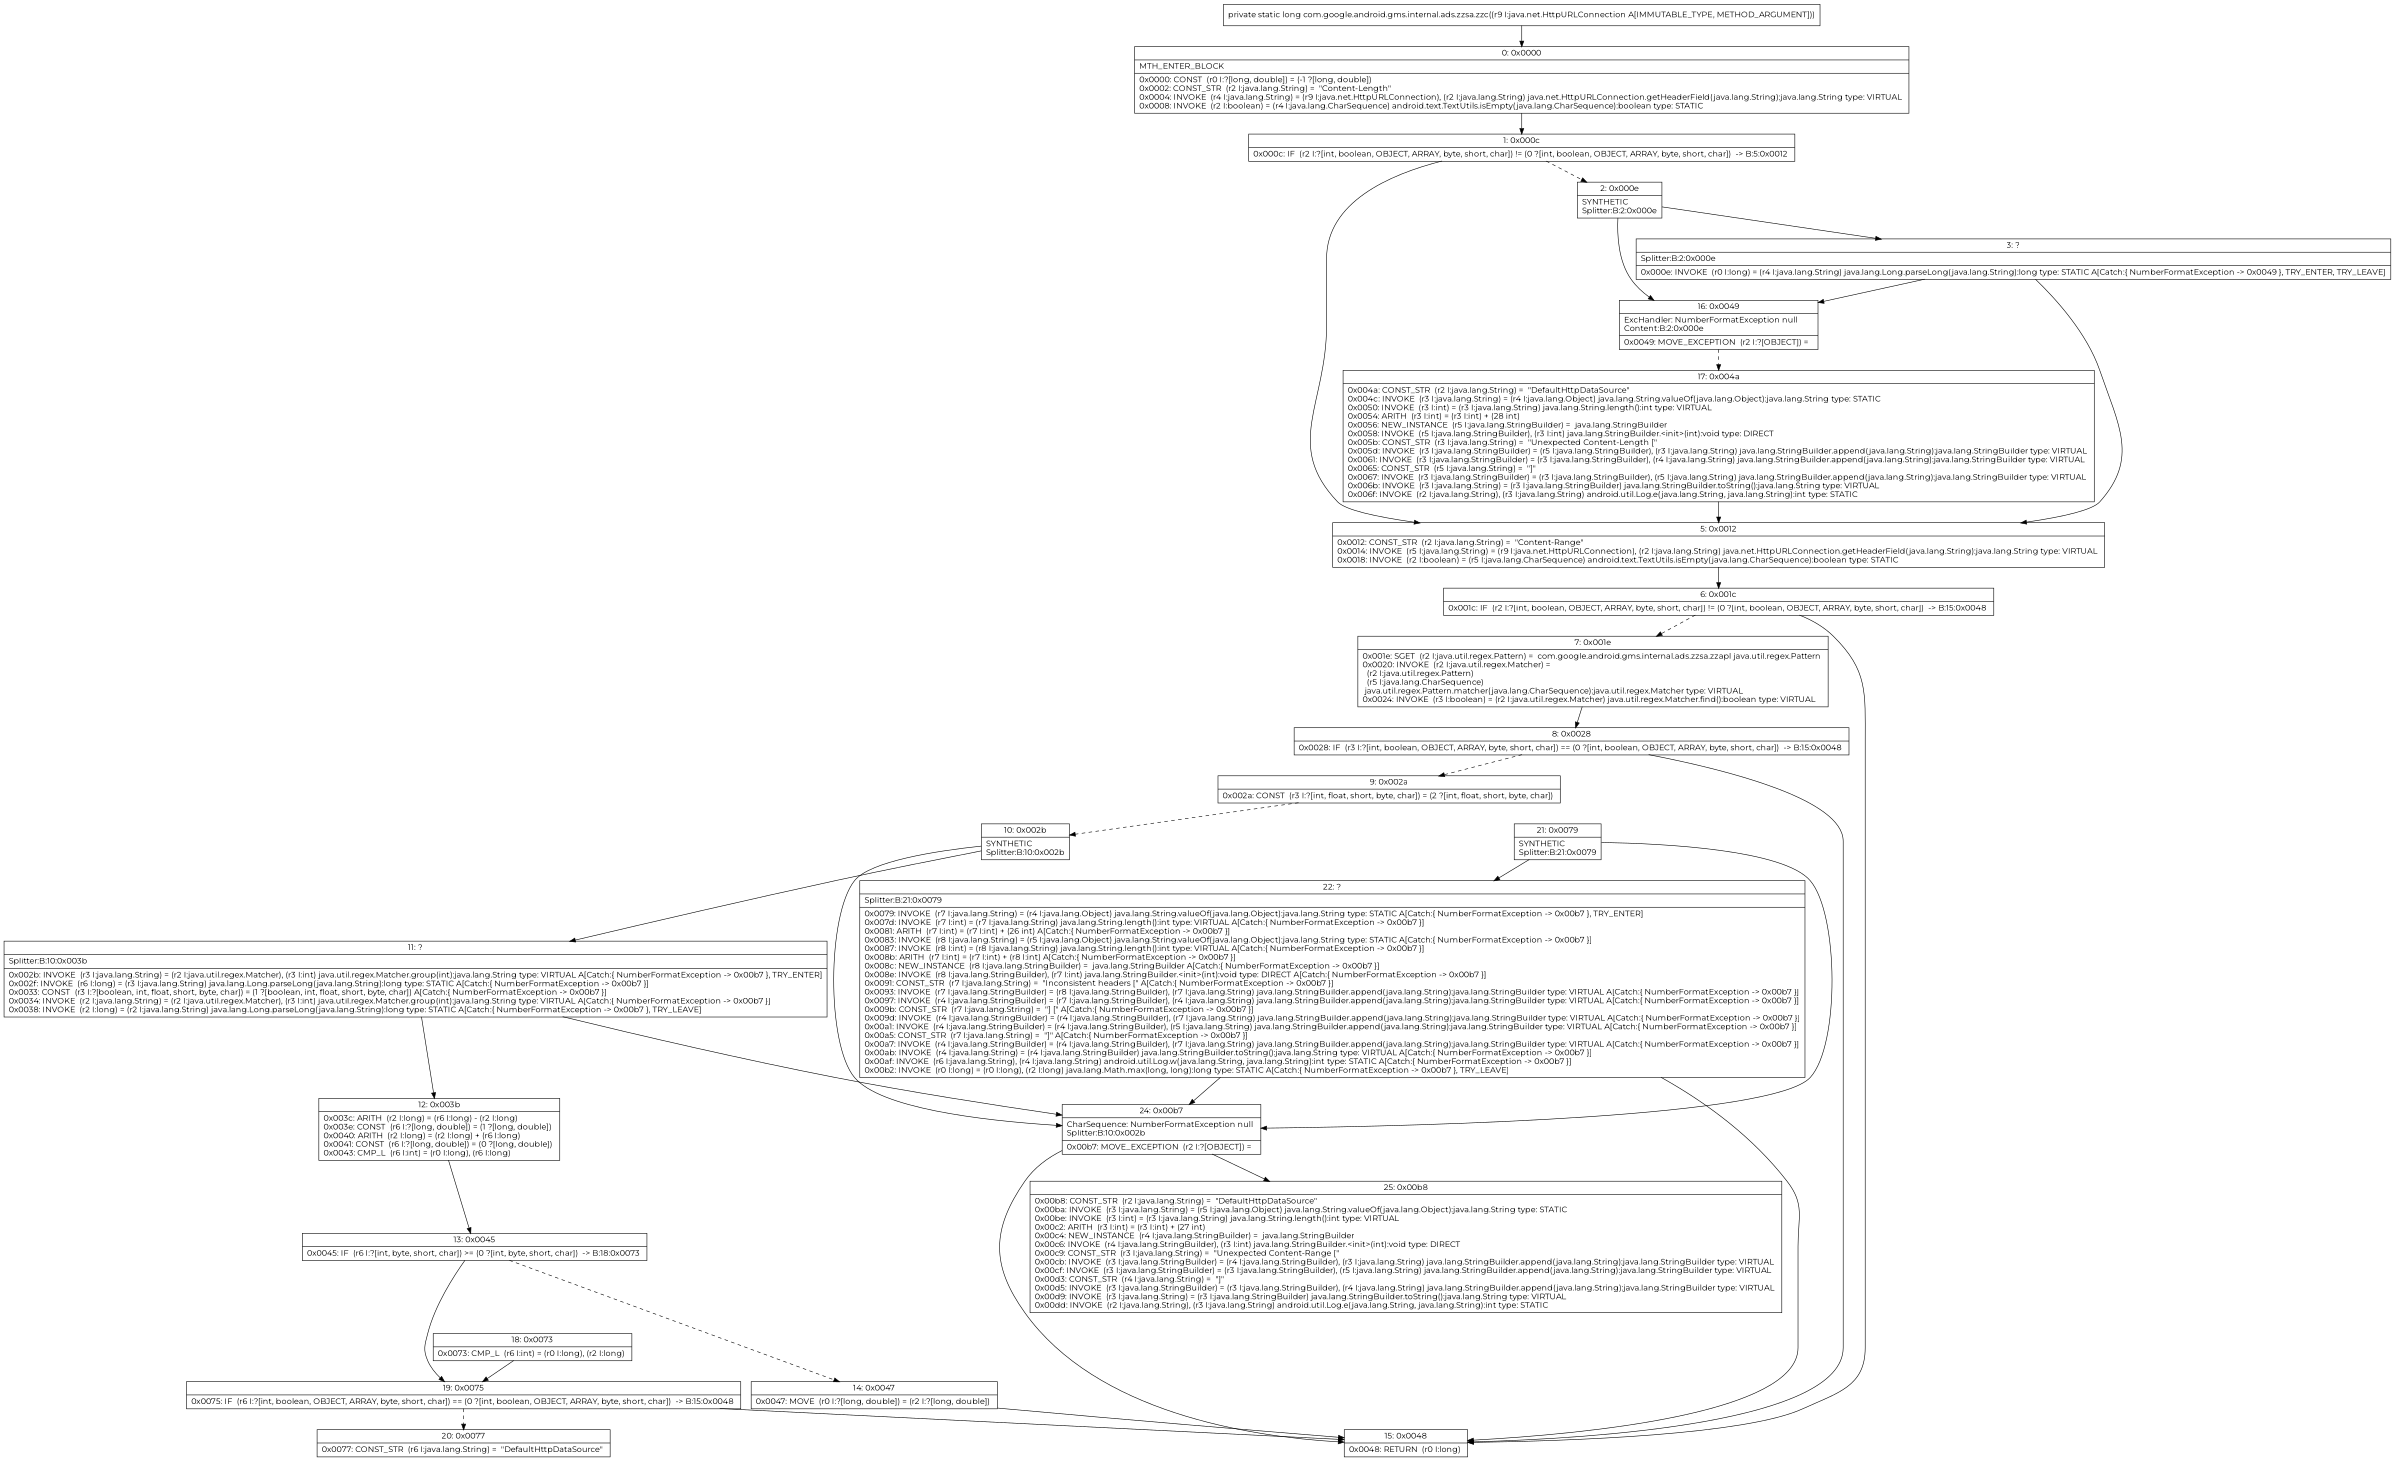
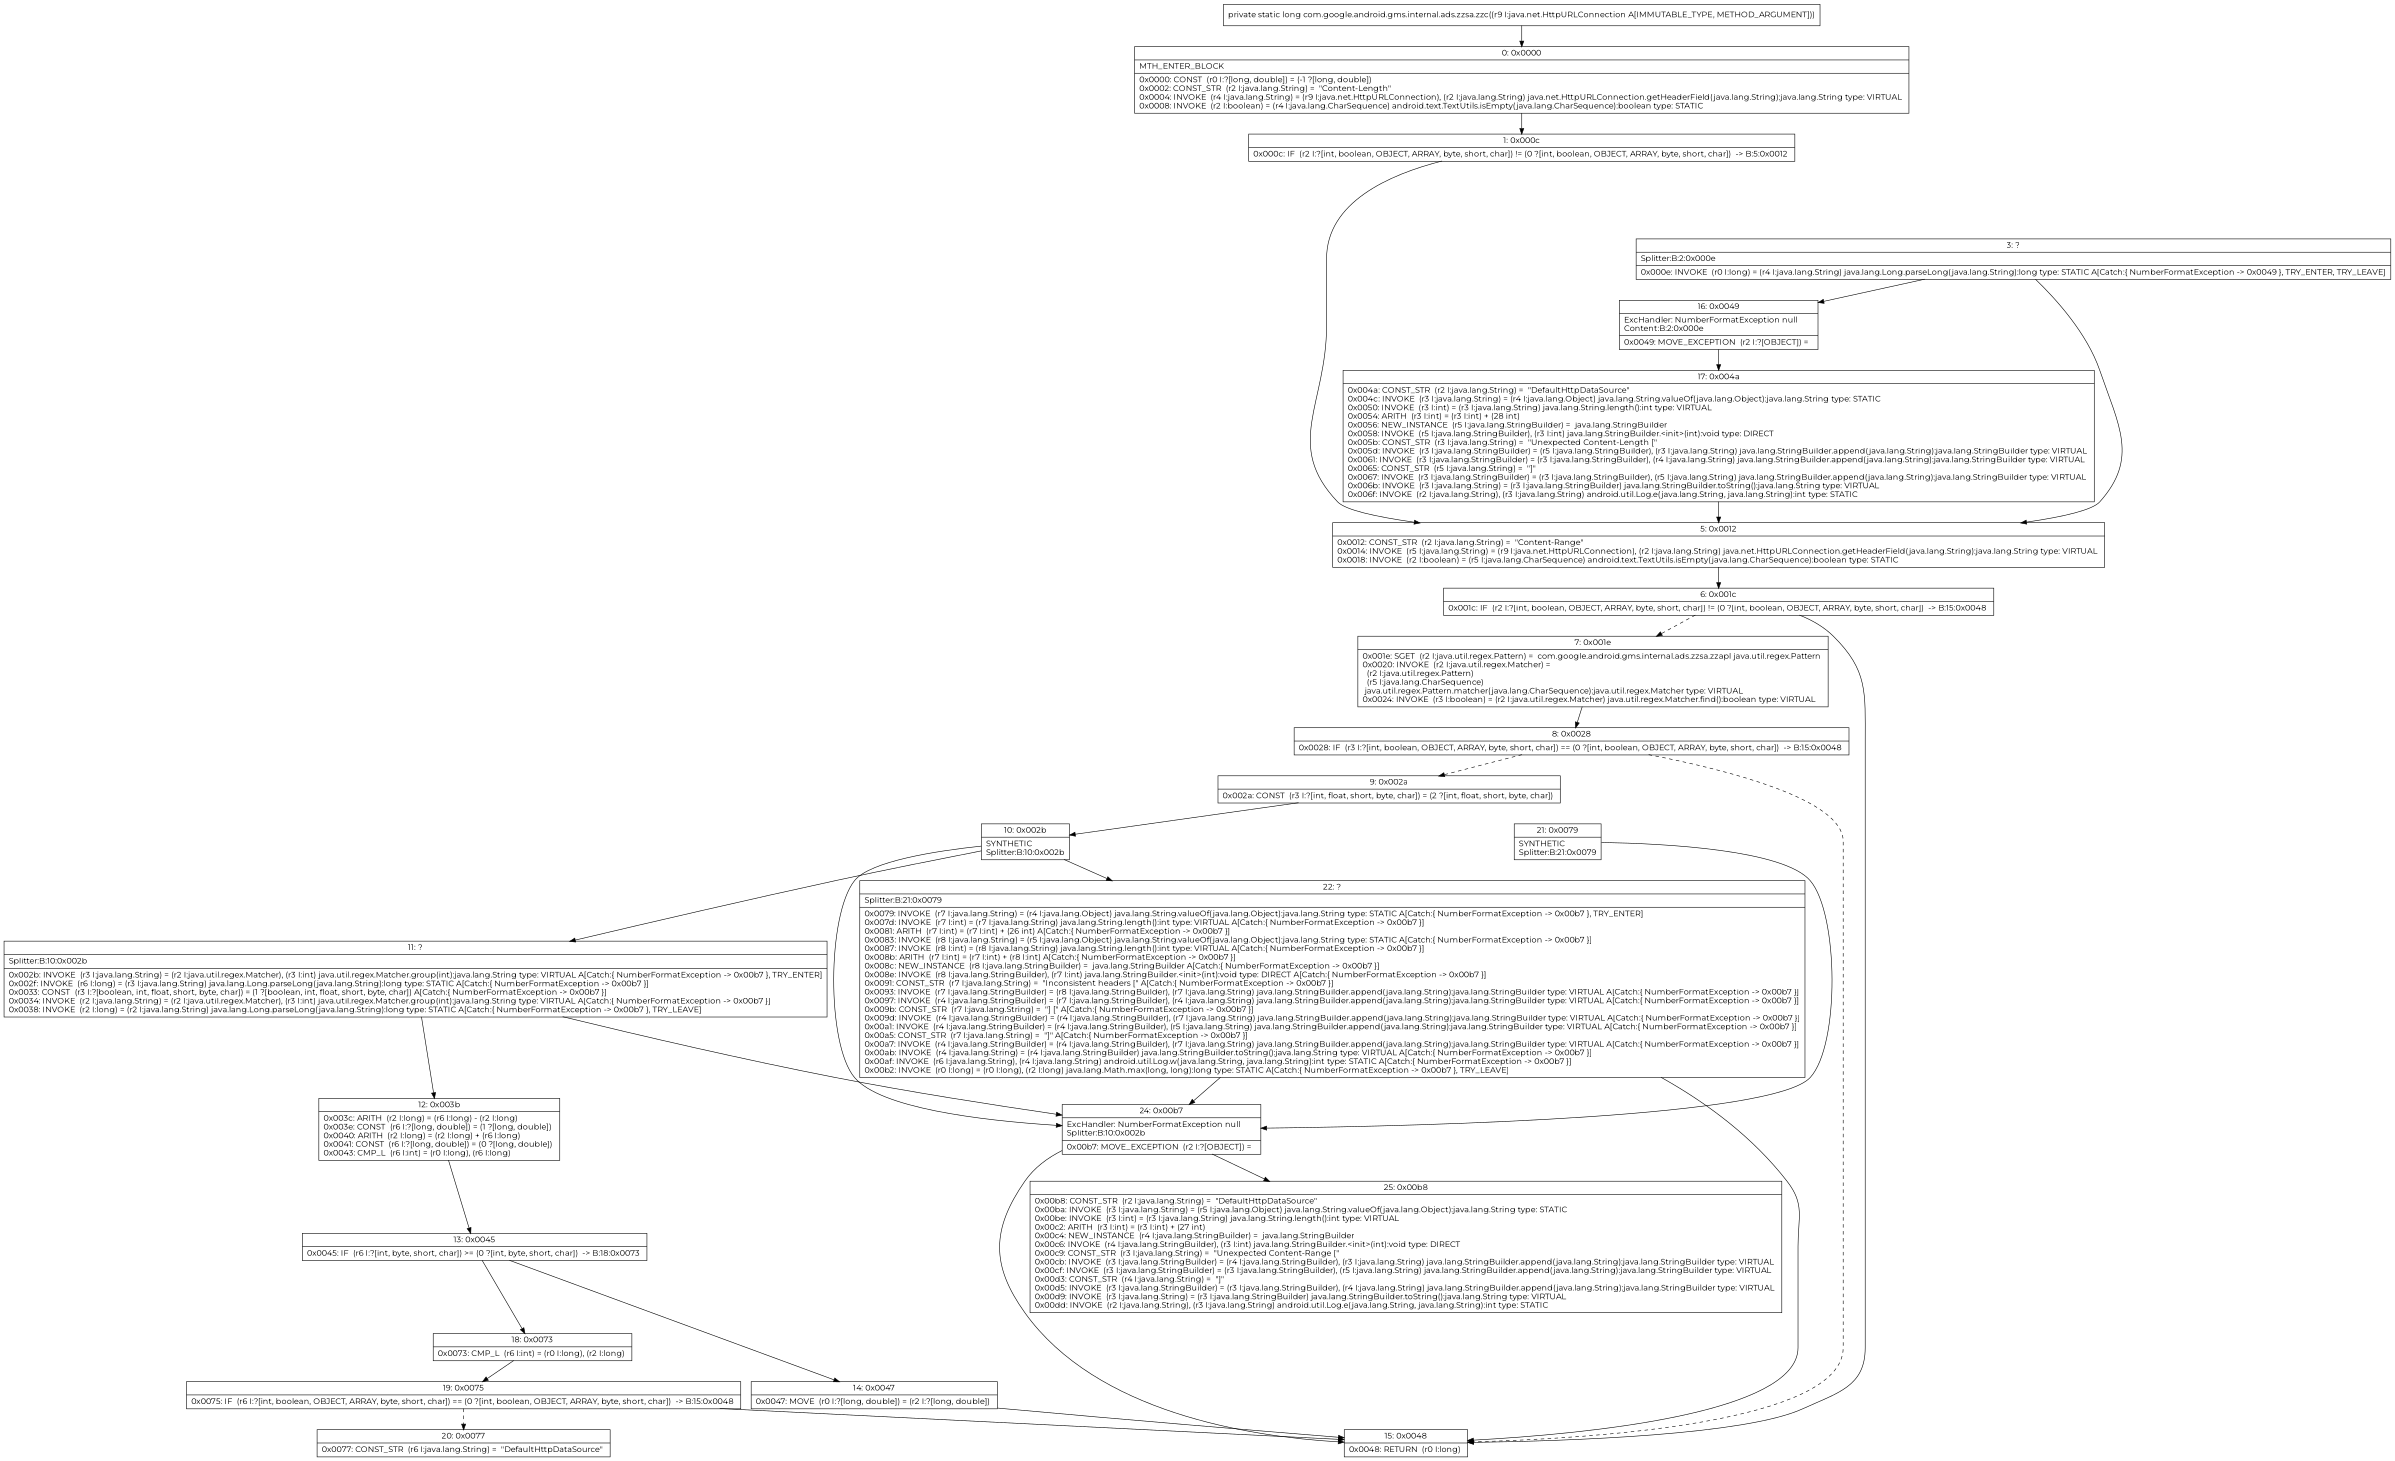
node "2: 0x000e": removed
edge "16: 0x0049" -> "17: 0x004a": style dashed -> solid
edge "9: 0x002a" -> "10: 0x002b": style dashed -> solid
edge "21: 0x0079" -> "22: ?": now "10: 0x002b" -> "22: ?"
node "11: ?": text "Splitter:B:10:0x003b" -> "Splitter:B:10:0x002b"
node "24: 0x00b7": text "CharSequence: NumberFormatException null" -> "ExcHandler: NumberFormatException null"
edge "8: 0x0028" -> "15: 0x0048": style solid -> dashed
edge "13: 0x0045" -> "19: 0x0075": now "13: 0x0045" -> "18: 0x0073"
edge "13: 0x0045" -> "14: 0x0047": style dashed -> solid
